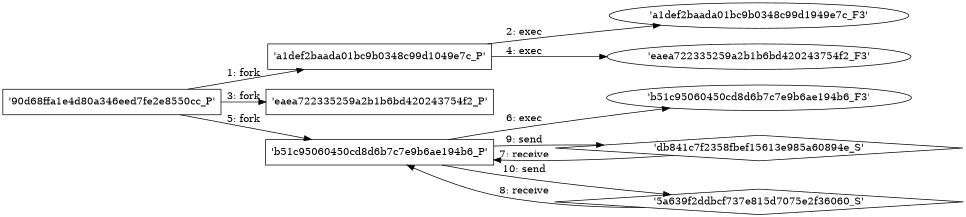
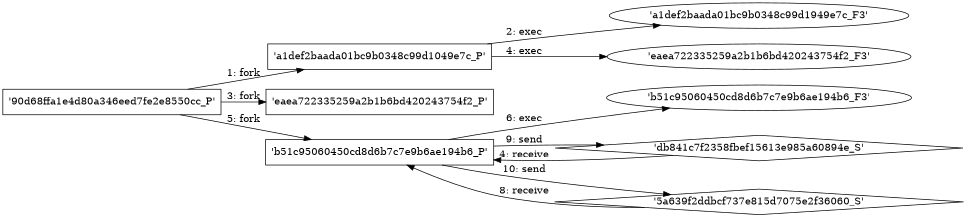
edge "'db841c7f2358fbef15613e985a60894e_S'" -> "'b51c95060450cd8d6b7c7e9b6ae194b6_P'": label "7: receive" -> "4: receive"
